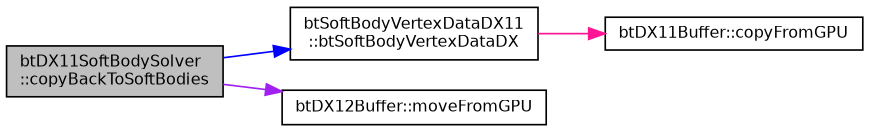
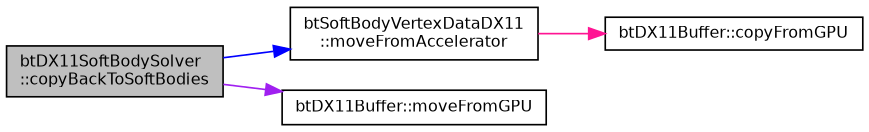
node "btSoftBodyVertexDataDX11 ::btSoftBodyVertexDataDX": label "btSoftBodyVertexDataDX11 ::btSoftBodyVertexDataDX" -> "btSoftBodyVertexDataDX11 ::moveFromAccelerator"
node "btDX12Buffer::moveFromGPU": label "btDX12Buffer::moveFromGPU" -> "btDX11Buffer::moveFromGPU"
